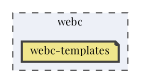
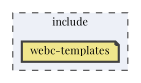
cluster "webc": label "webc" -> "include"
